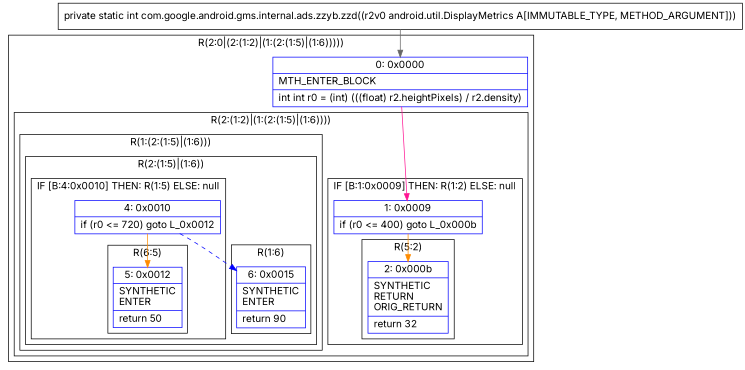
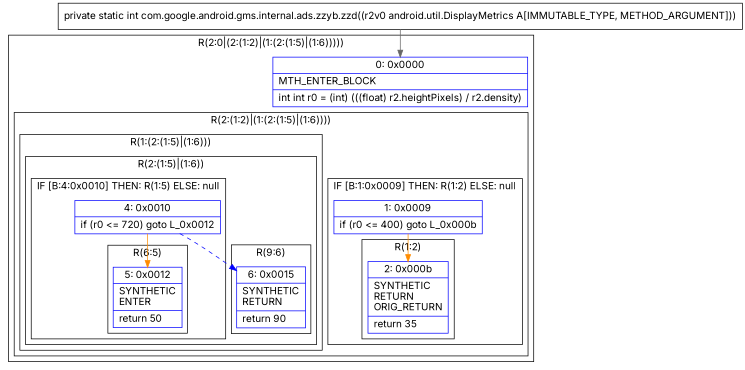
edge "0: 0x0000" -> "1: 0x0009": removed
cluster "R(5:2)": label "R(5:2)" -> "R(1:2)"
cluster "R(1:6)": label "R(1:6)" -> "R(9:6)"
node "6: 0x0015": text "ENTER" -> "RETURN"
node "2: 0x000b": text "return 32" -> "return 35"
